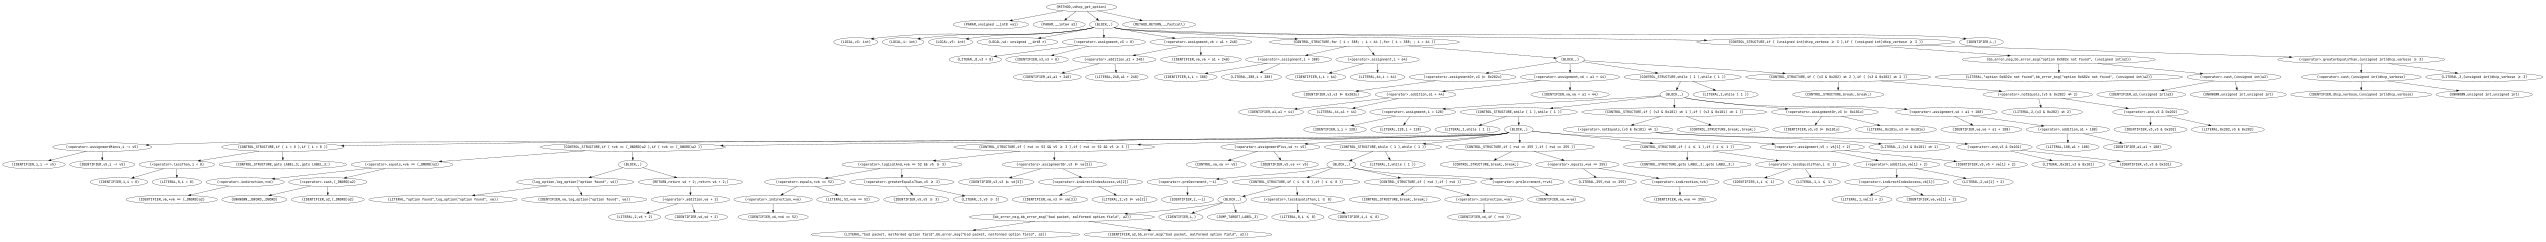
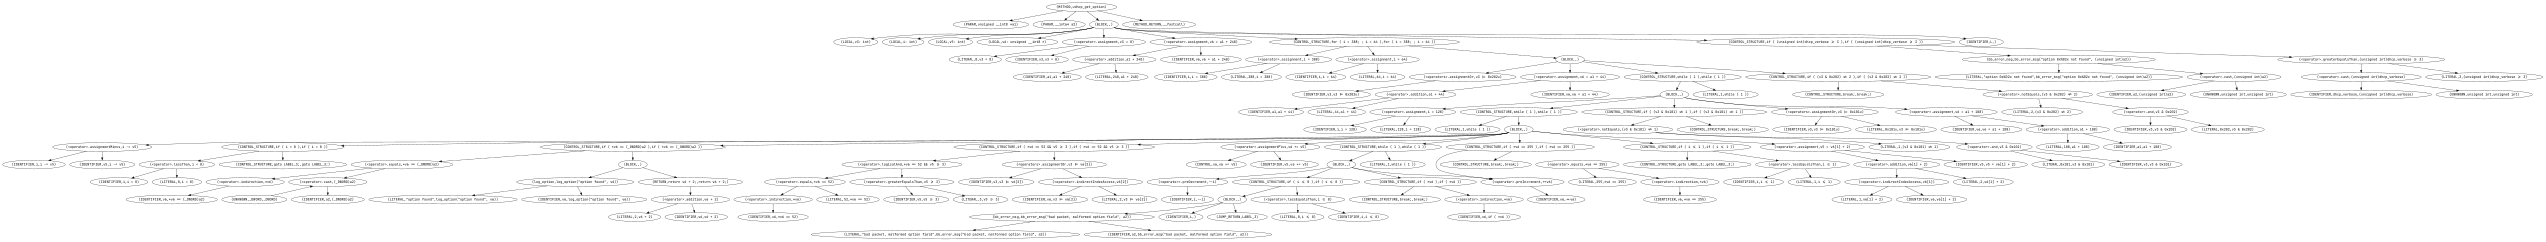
edge "(CONTROL_STRUCTURE,if ( *v6 == 255 ),if ( *v6 == 255 ))" -> "(<operator>.equals,*v6 == 255)": now "(CONTROL_STRUCTURE,if ( *v6 == 255 ),if ( *v6 == 255 ))" -> "(<operator>.preIncrement,++v6)"
edge "(<operator>.cast,(_DWORD)a2)" -> "(UNKNOWN,_DWORD,_DWORD)": reversed
node "(JUMP_TARGET,LABEL_3)": label "(JUMP_TARGET,LABEL_3)" -> "(JUMP_RETURN,LABEL_3)"
